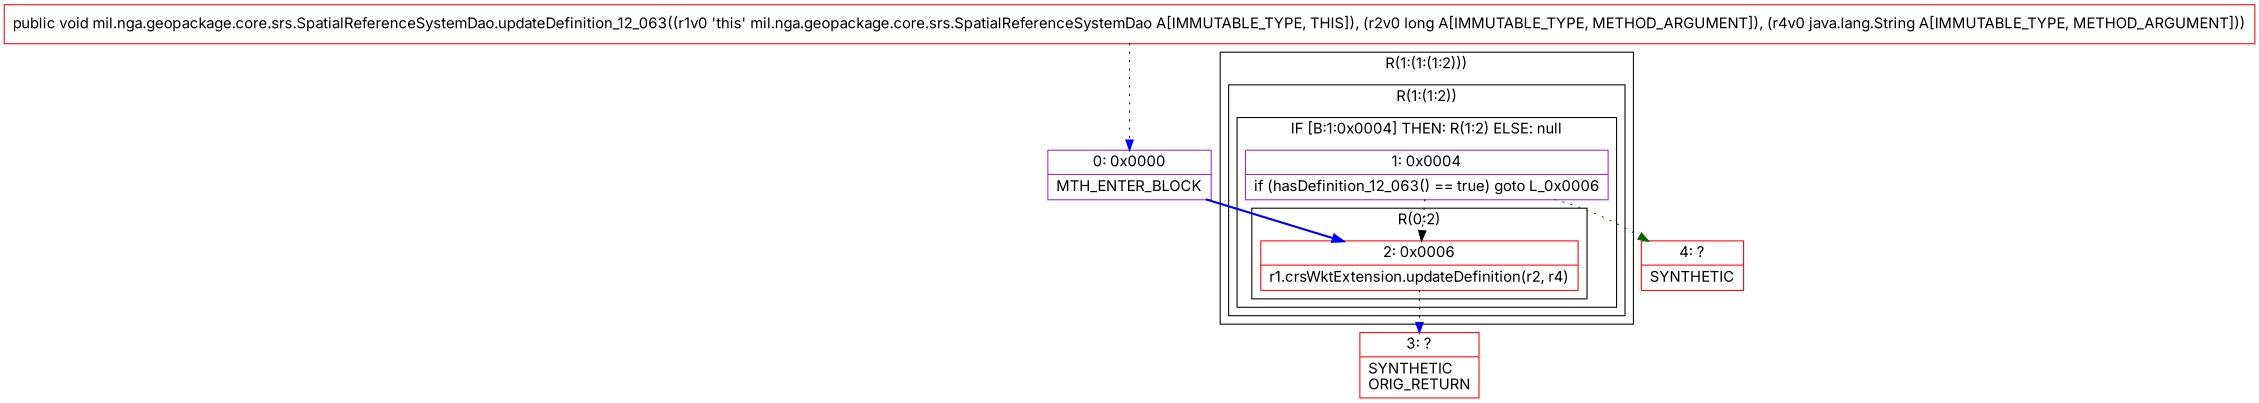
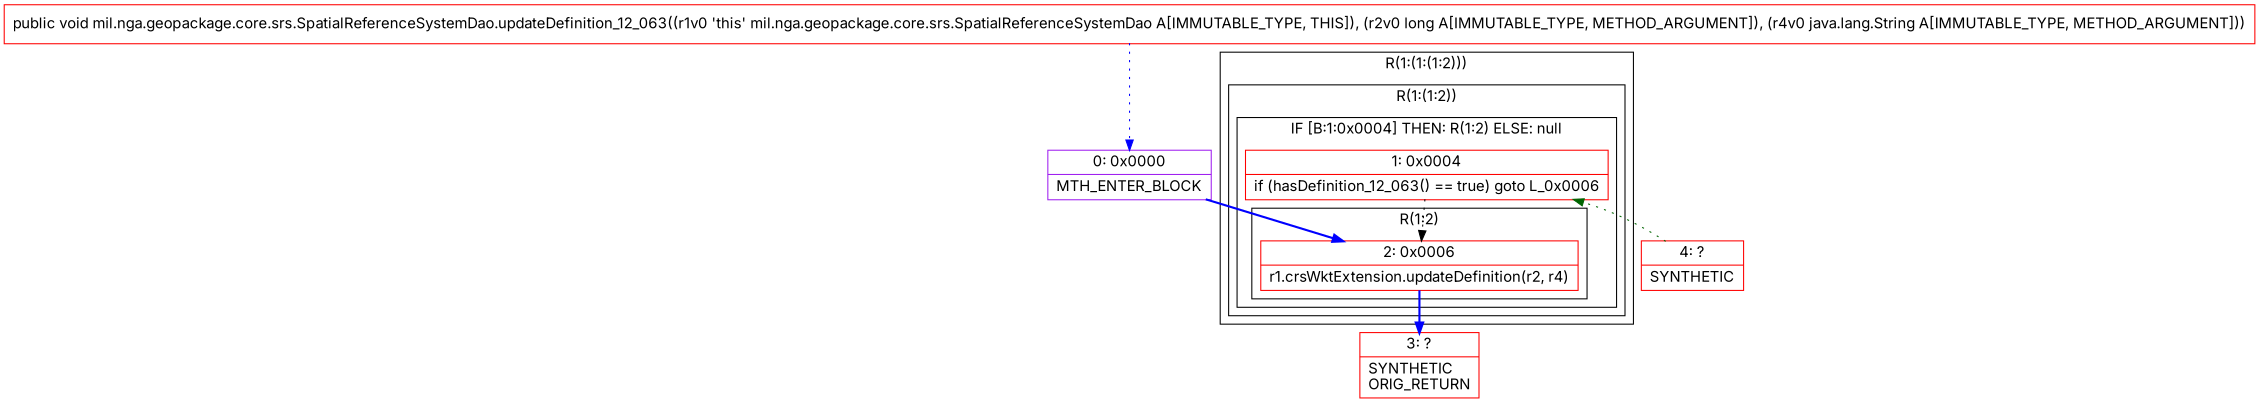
node "1: 0x0004": color purple -> red
edge "1: 0x0004" -> "4: ?": reversed
cluster "R(0:2)": label "R(0:2)" -> "R(1:2)"
edge "2: 0x0006" -> "3: ?": style dotted -> bold
